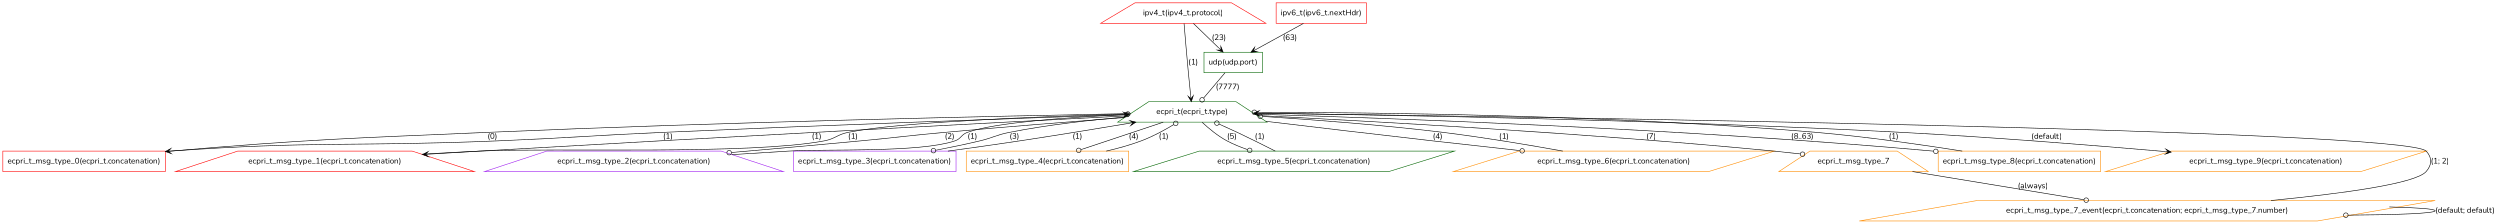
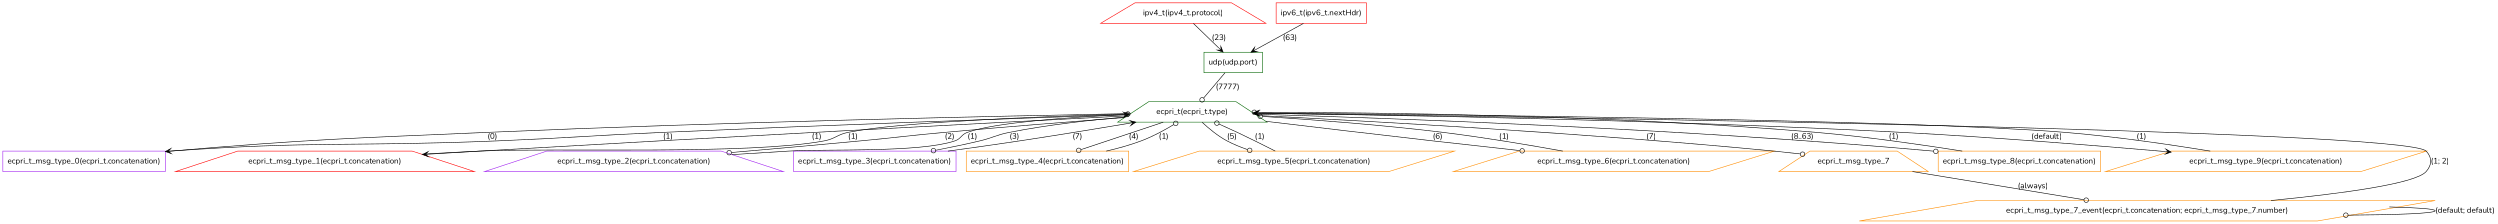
edge "ipv4_t(ipv4_t.protocol)" -> "ecpri_t(ecpri_t.type)": now "ecpri_t_msg_type_9(ecpri_t.concatenation)" -> "ecpri_t(ecpri_t.type)"
edge "ecpri_t_msg_type_3(ecpri_t.concatenation)" -> "ecpri_t(ecpri_t.type)": label "(1)" -> "(7)"
edge "ecpri_t(ecpri_t.type)" -> "ecpri_t_msg_type_6(ecpri_t.concatenation)": label "(4)" -> "(6)"
node "ecpri_t_msg_type_0(ecpri_t.concatenation)": color red -> purple
node "ecpri_t_msg_type_5(ecpri_t.concatenation)": color darkgreen -> darkorange
